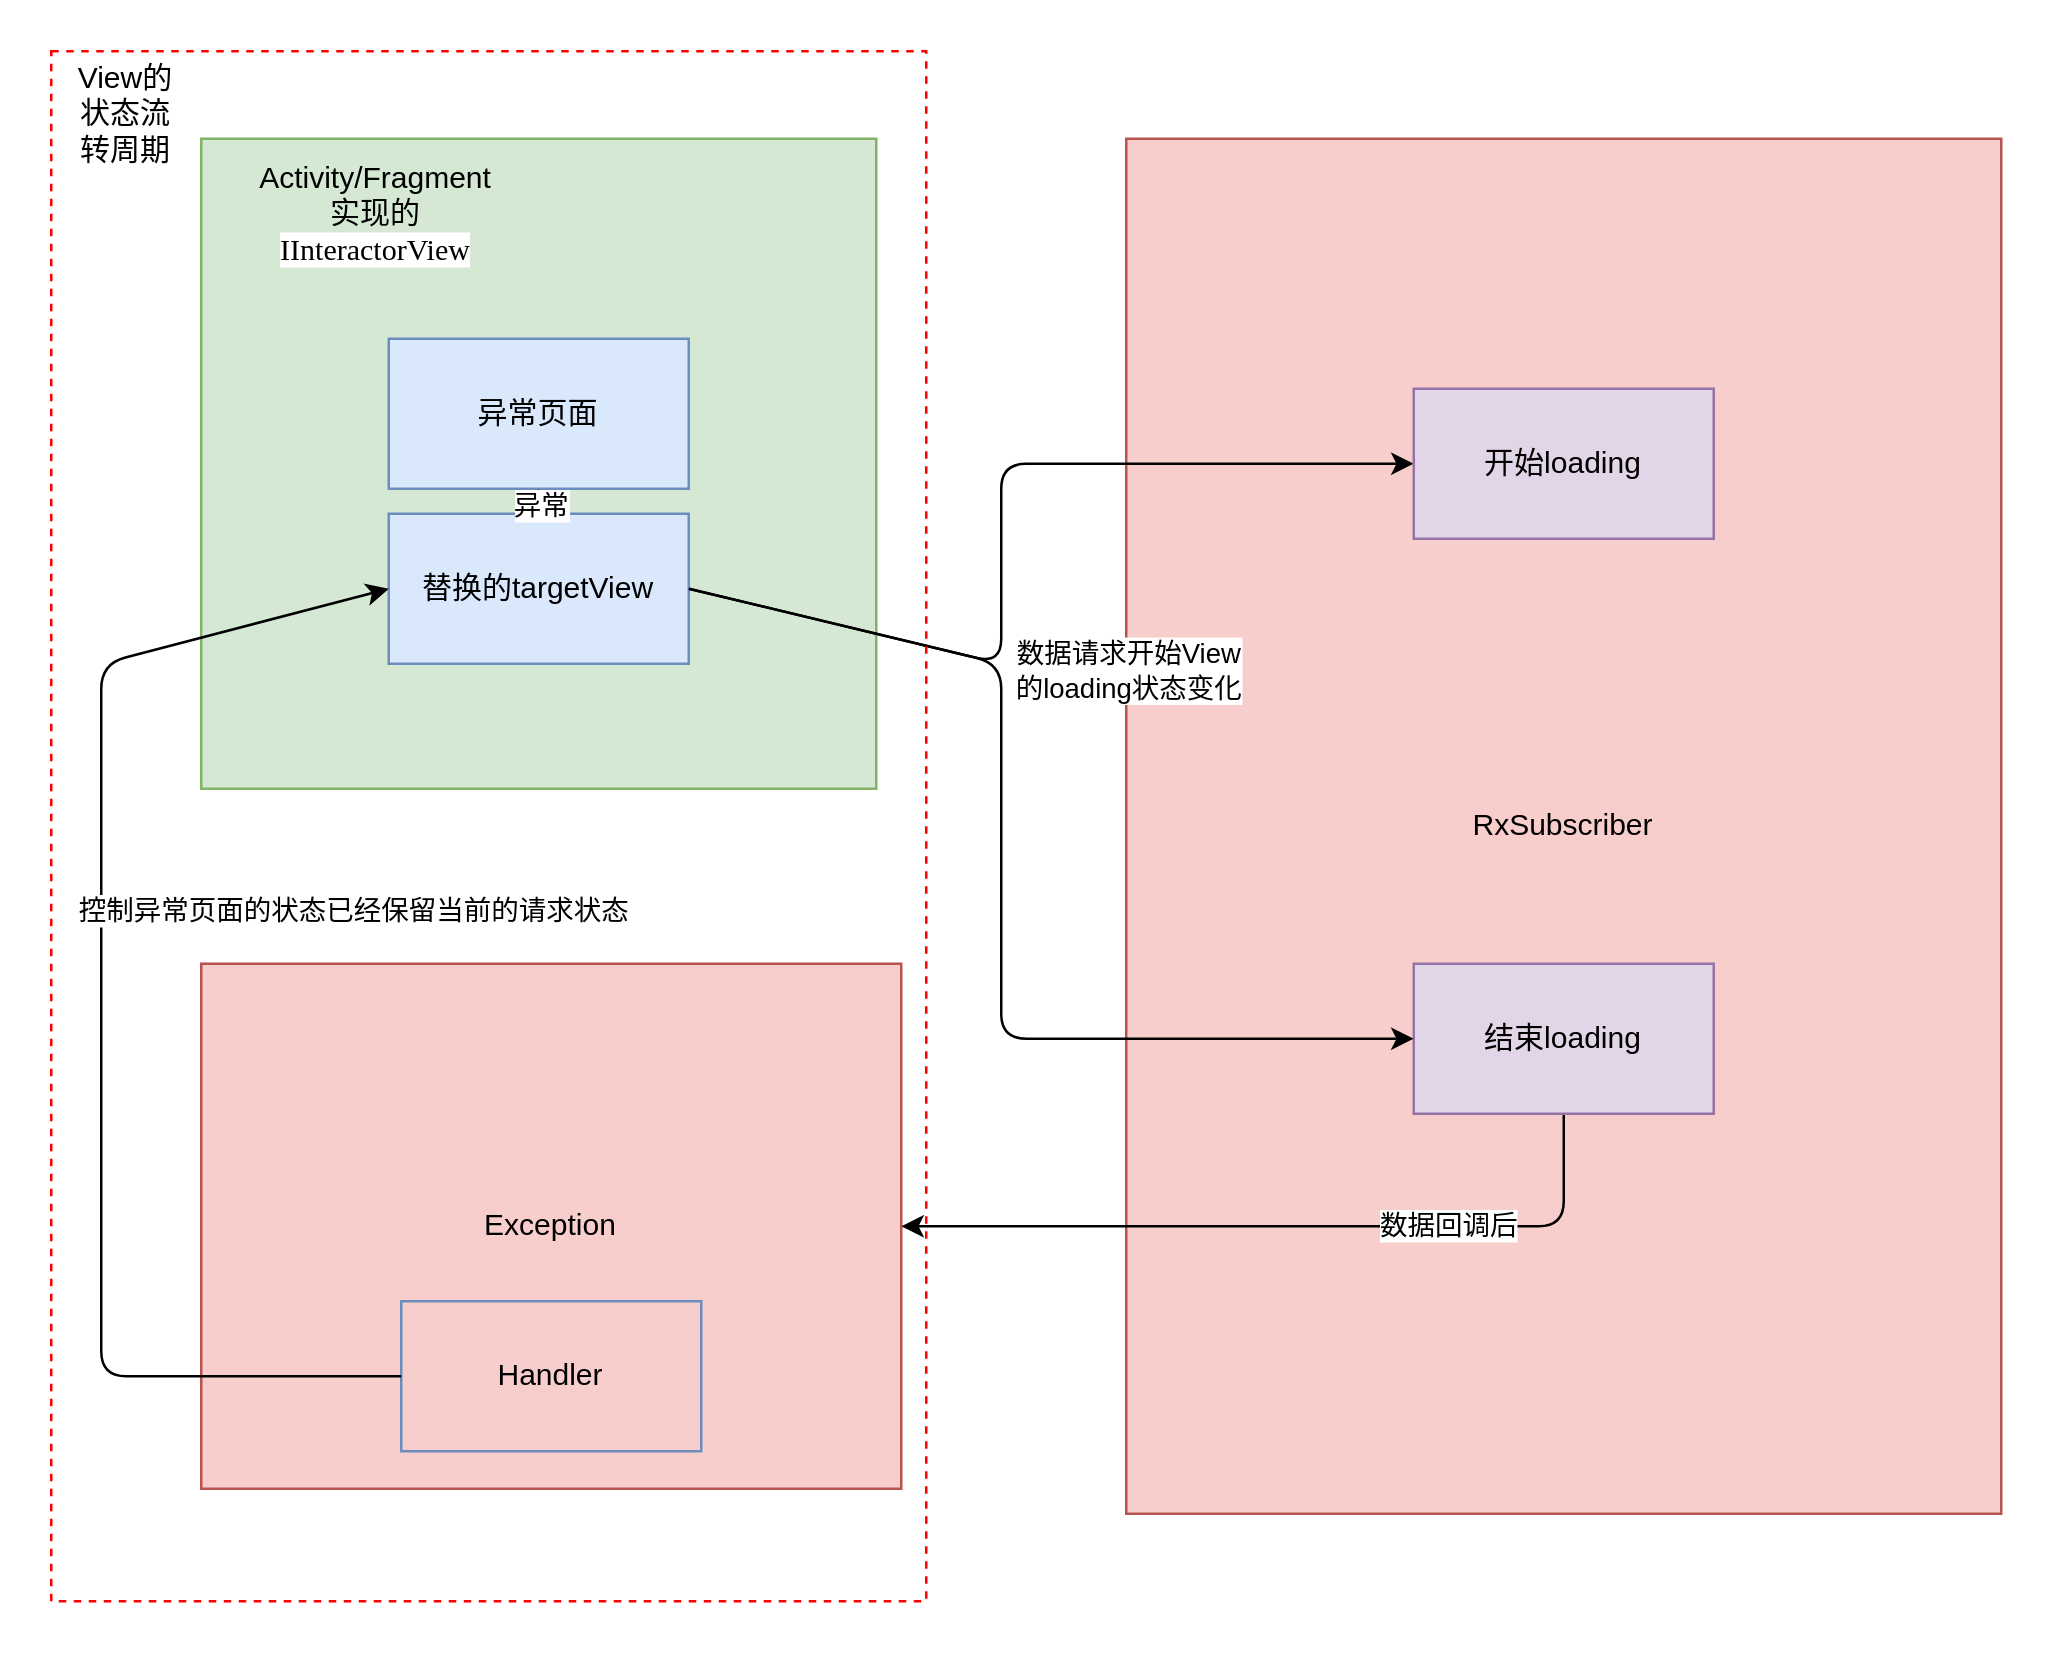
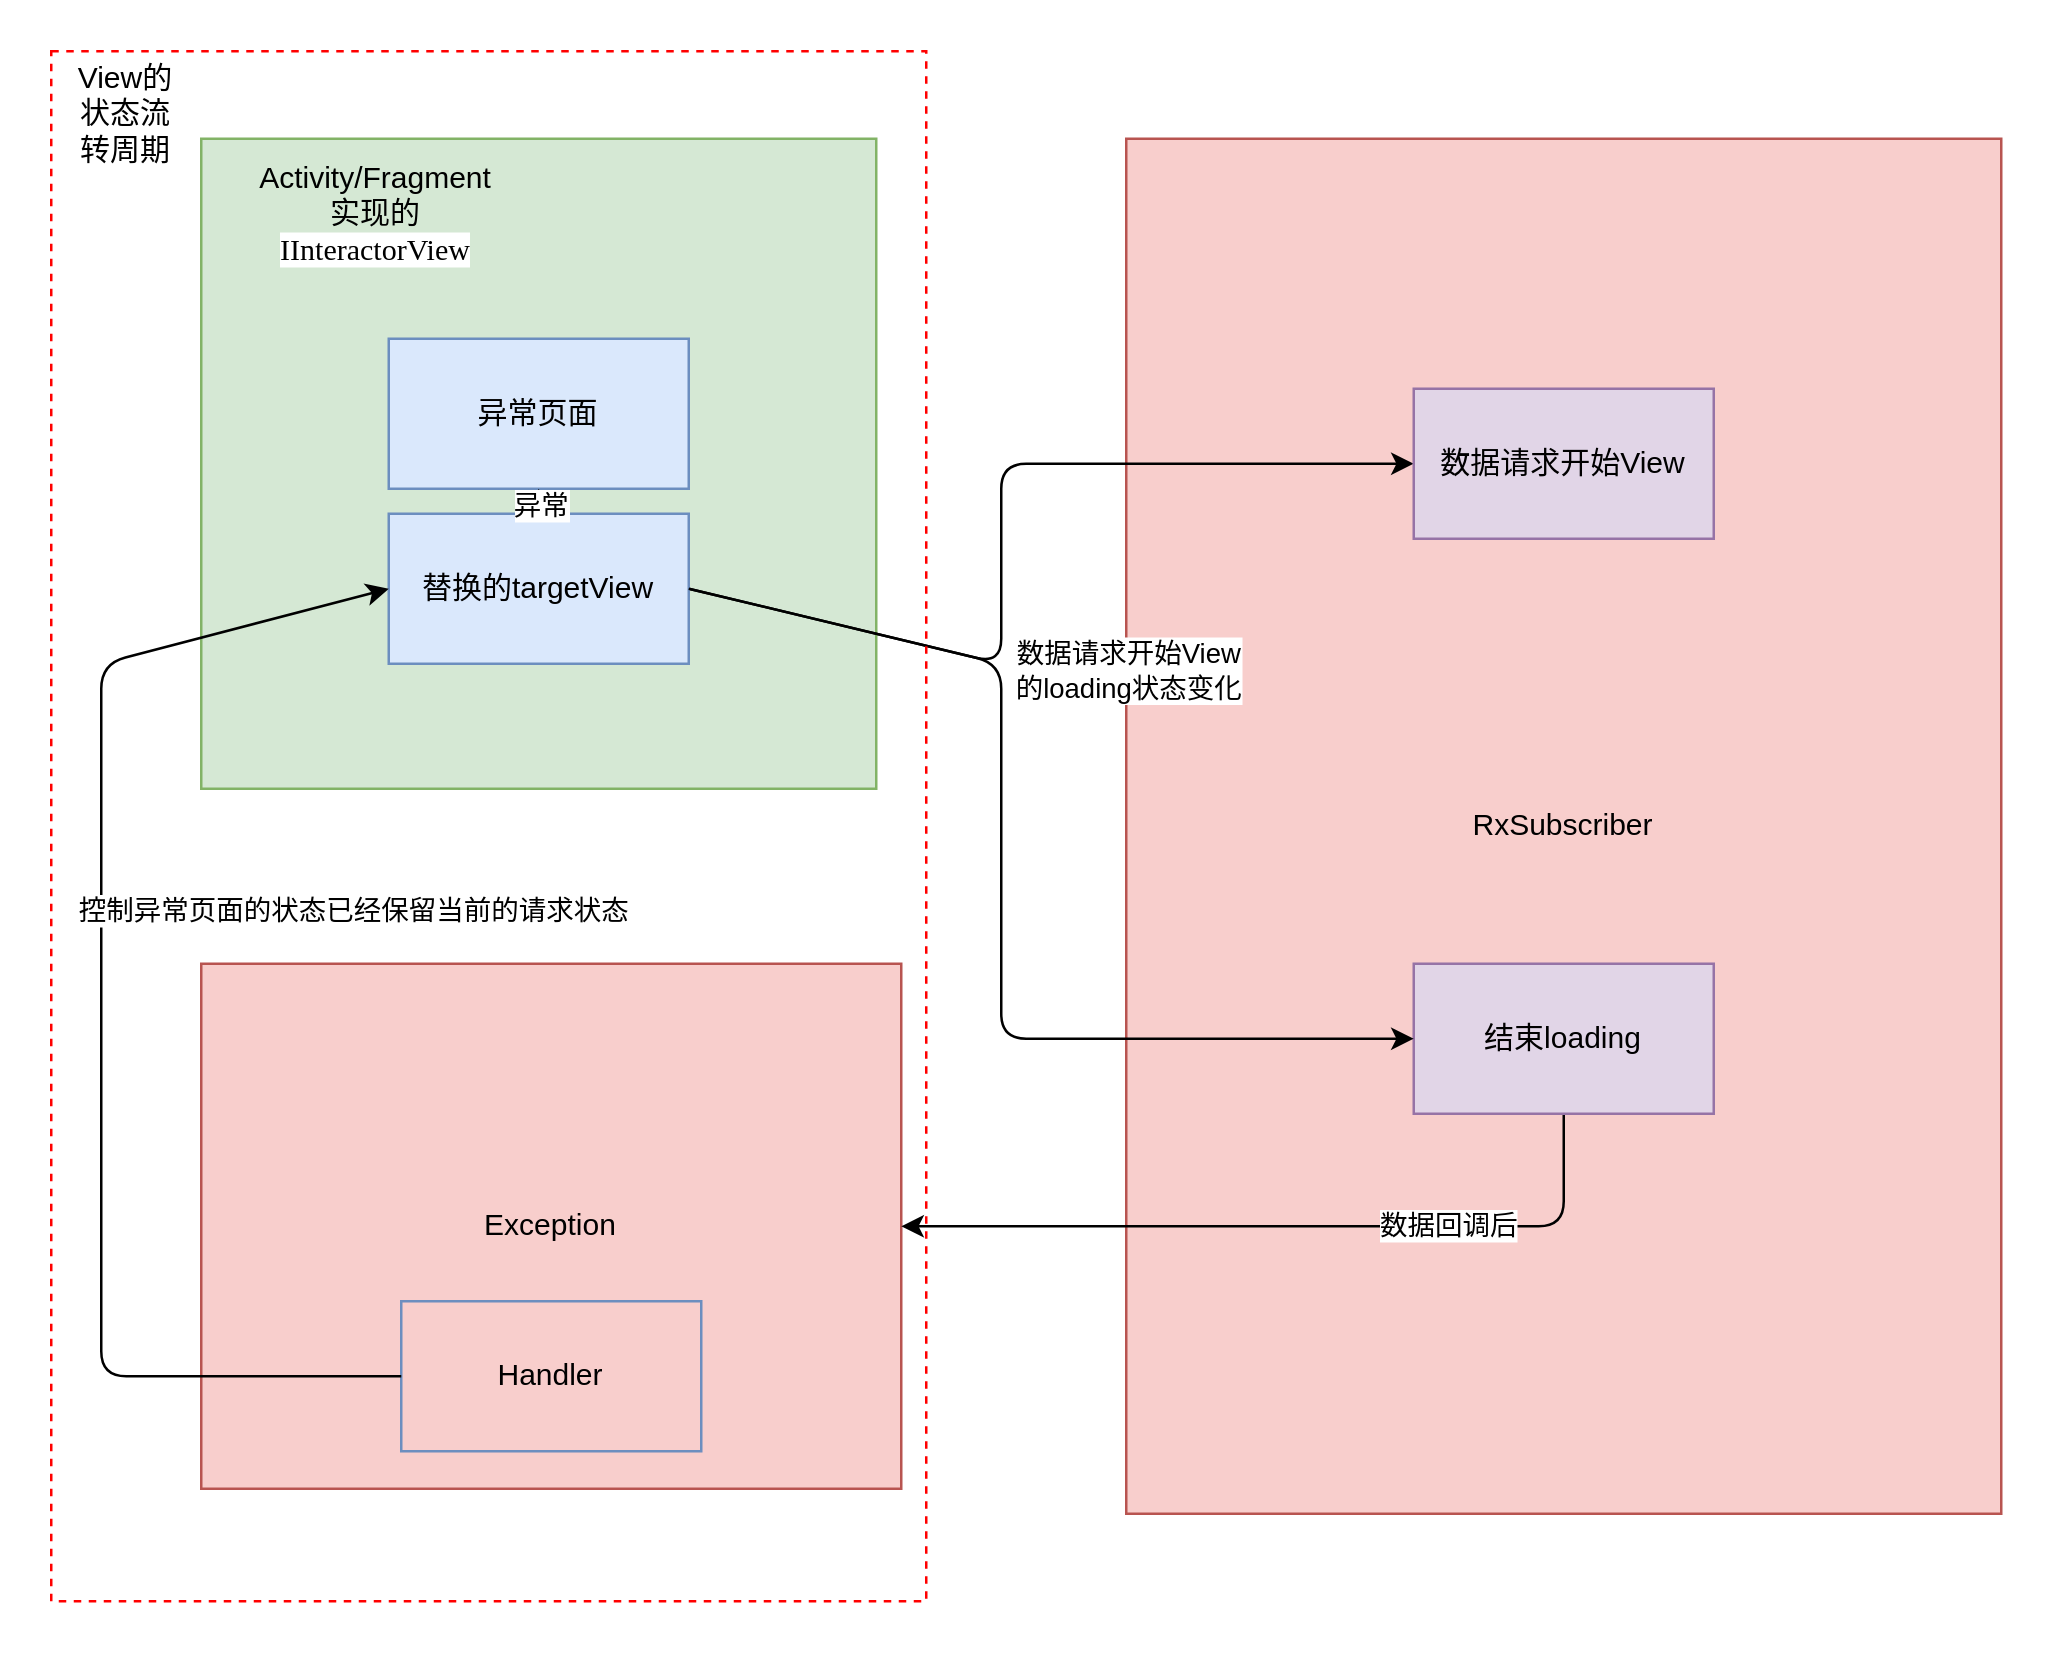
node "开始loading": label "开始loading" -> "数据请求开始View"
